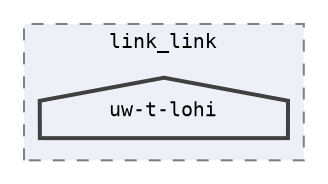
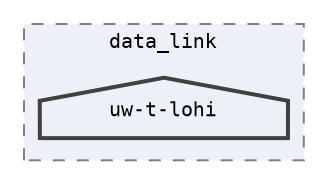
cluster "link_link": label "link_link" -> "data_link"
